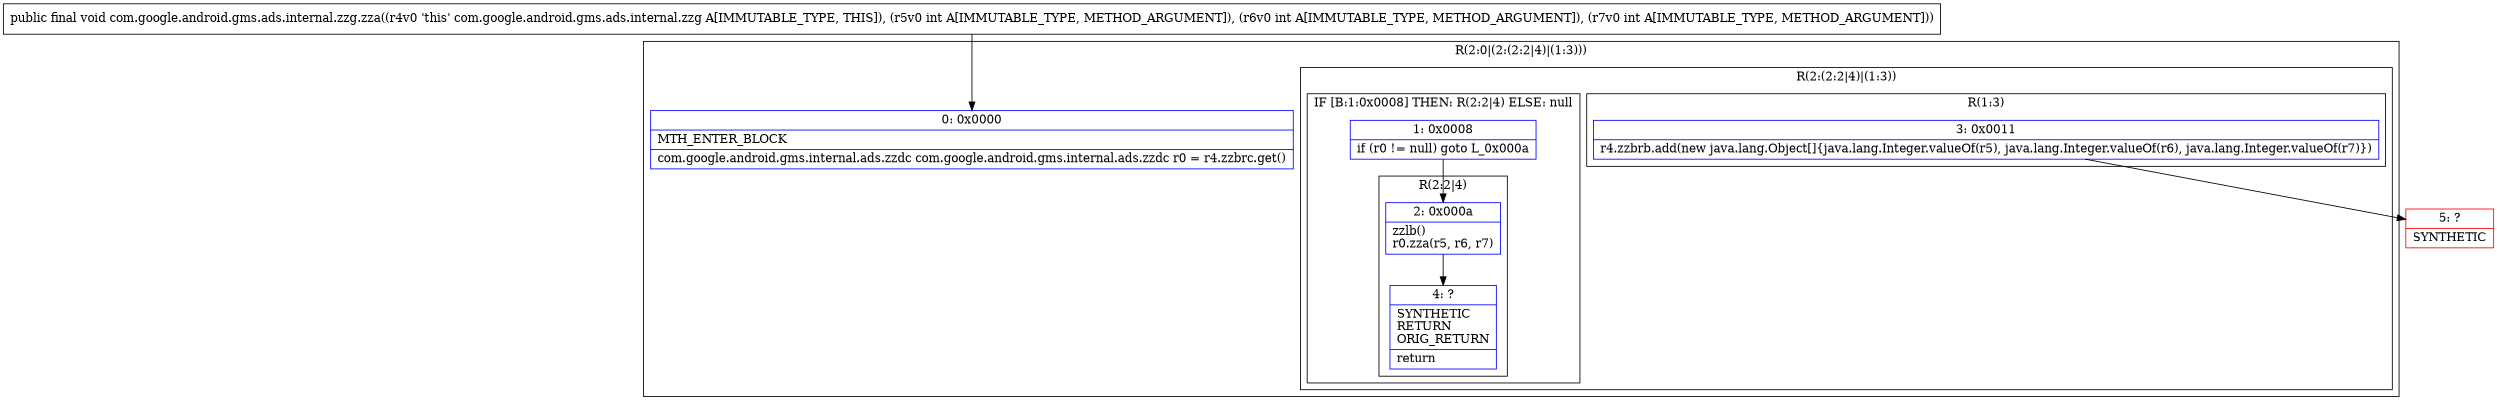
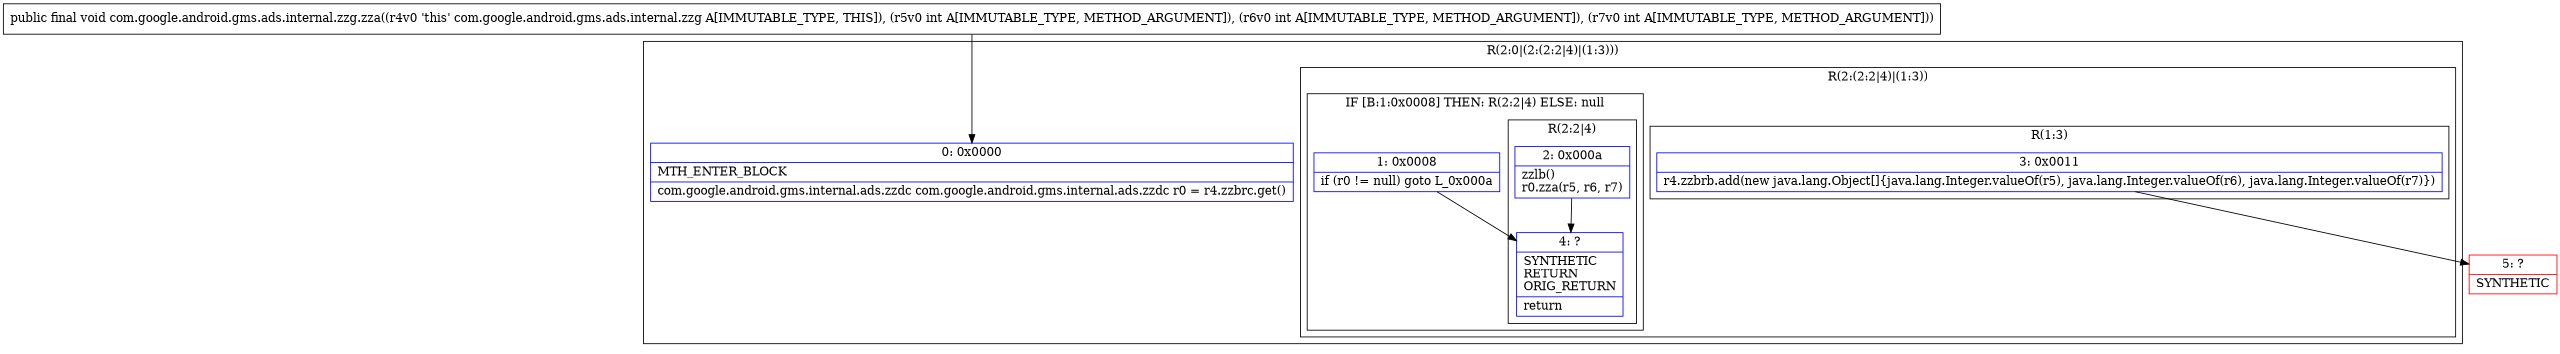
edge "1: 0x0008" -> "2: 0x000a": now "1: 0x0008" -> "4: ?"
